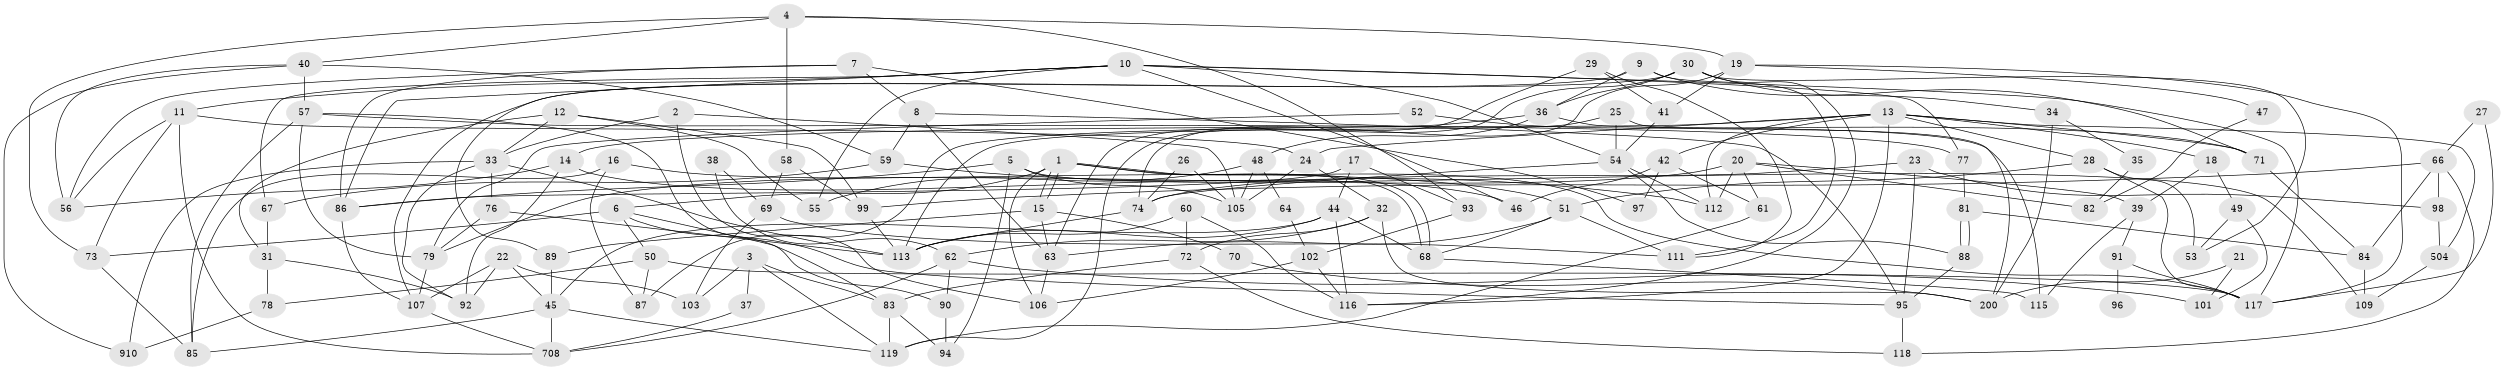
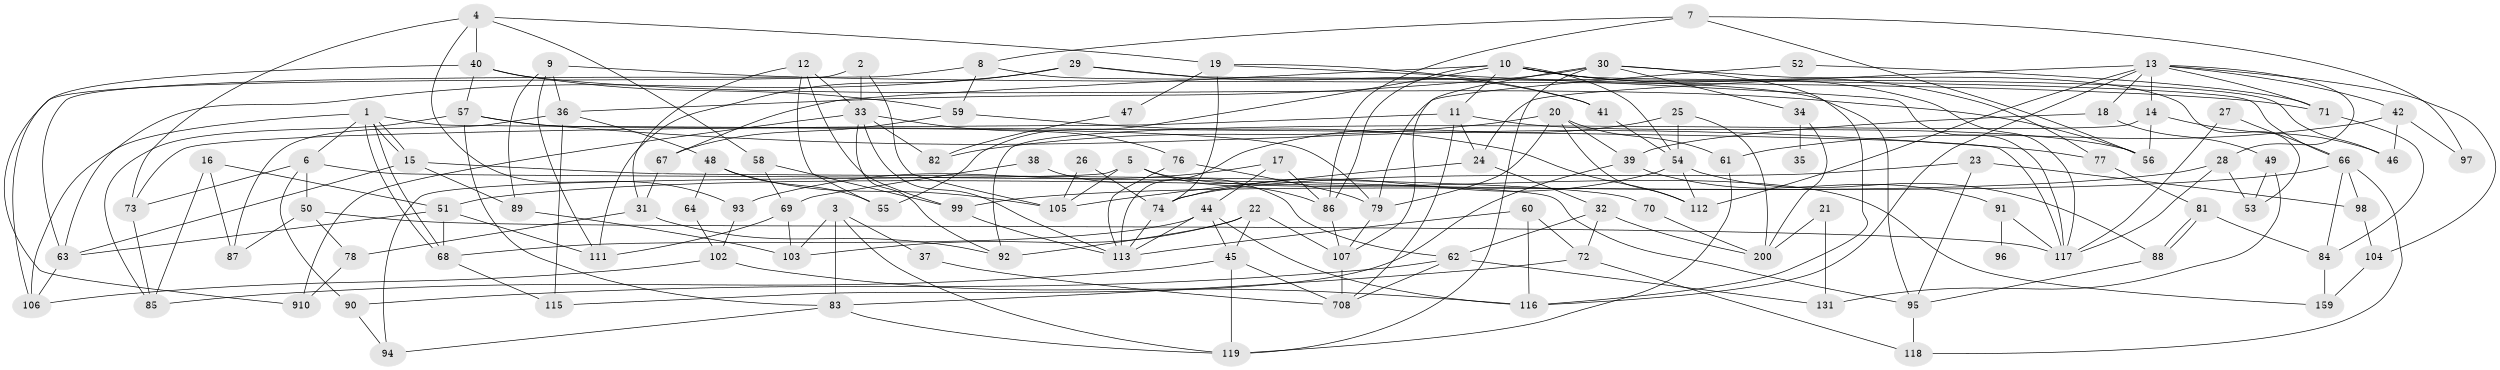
edge "29" -- "66": added
edge "35" -- "82": now "33" -- "82"
node "504": label "504" -> "104"
edge "89" -- "45": now "89" -- "103"
node "101": label "101" -> "131"
node "109": label "109" -> "159"
